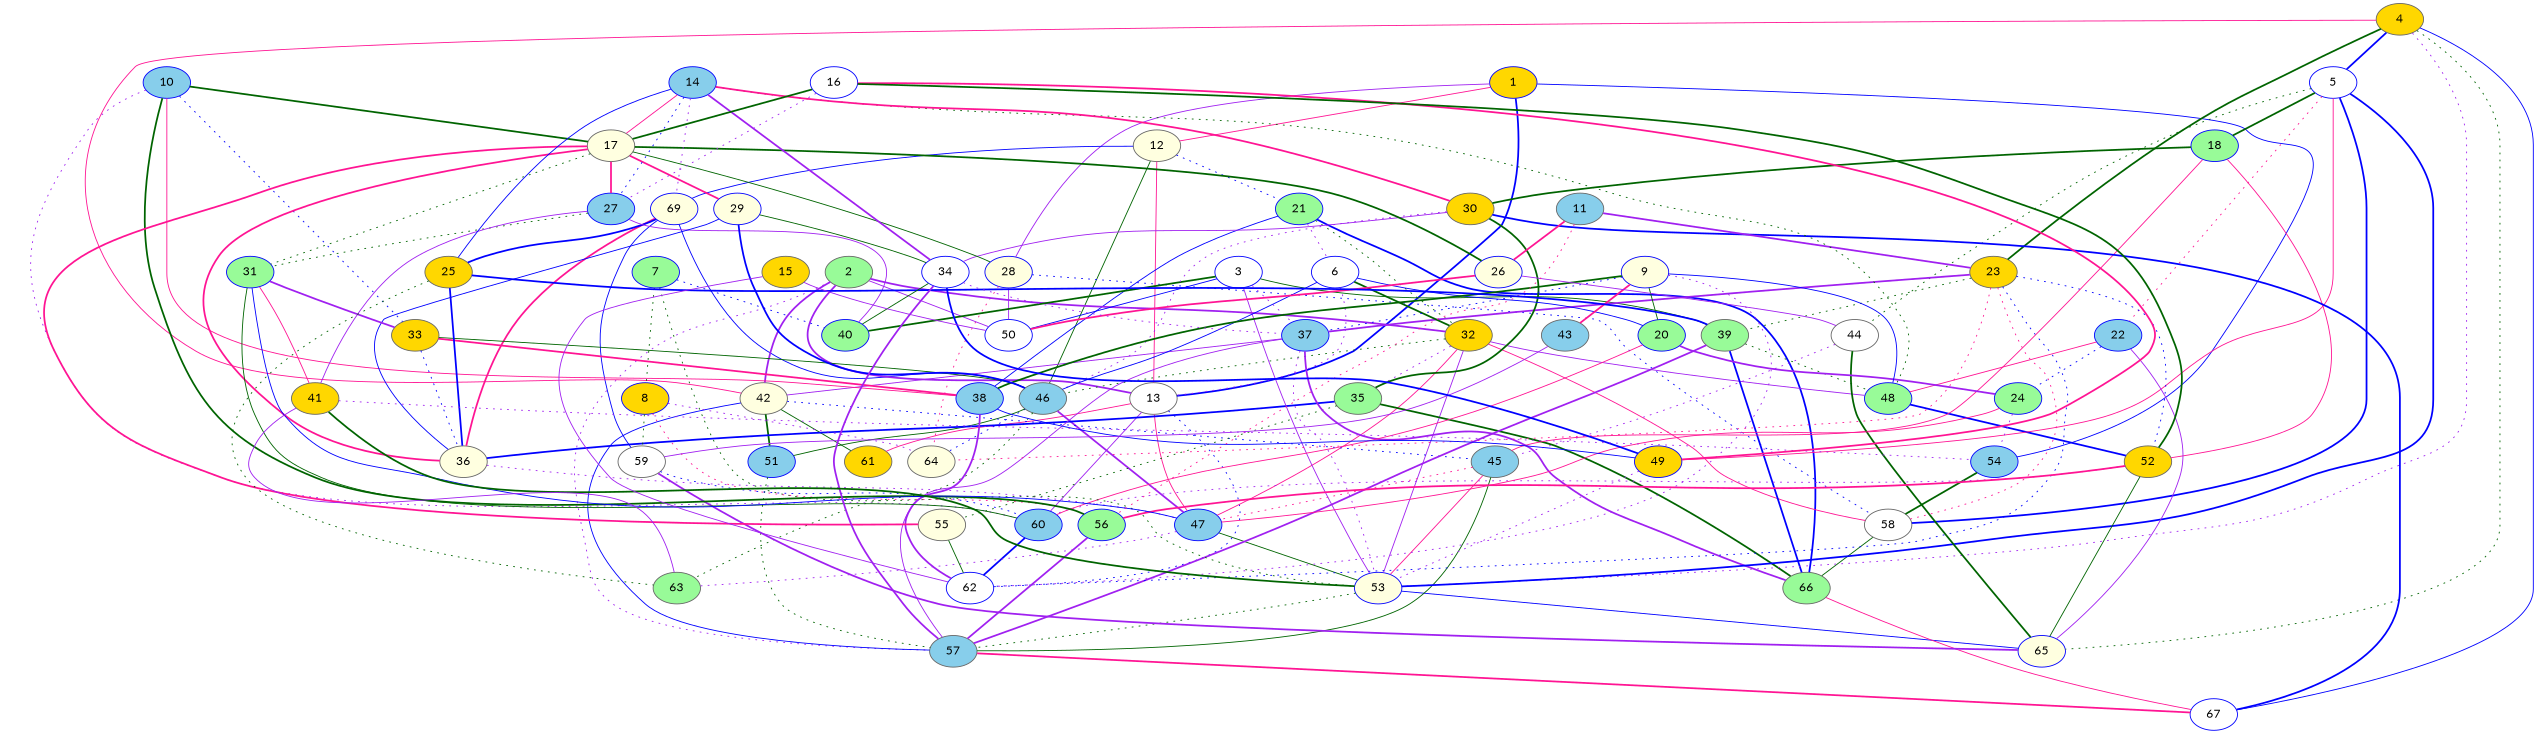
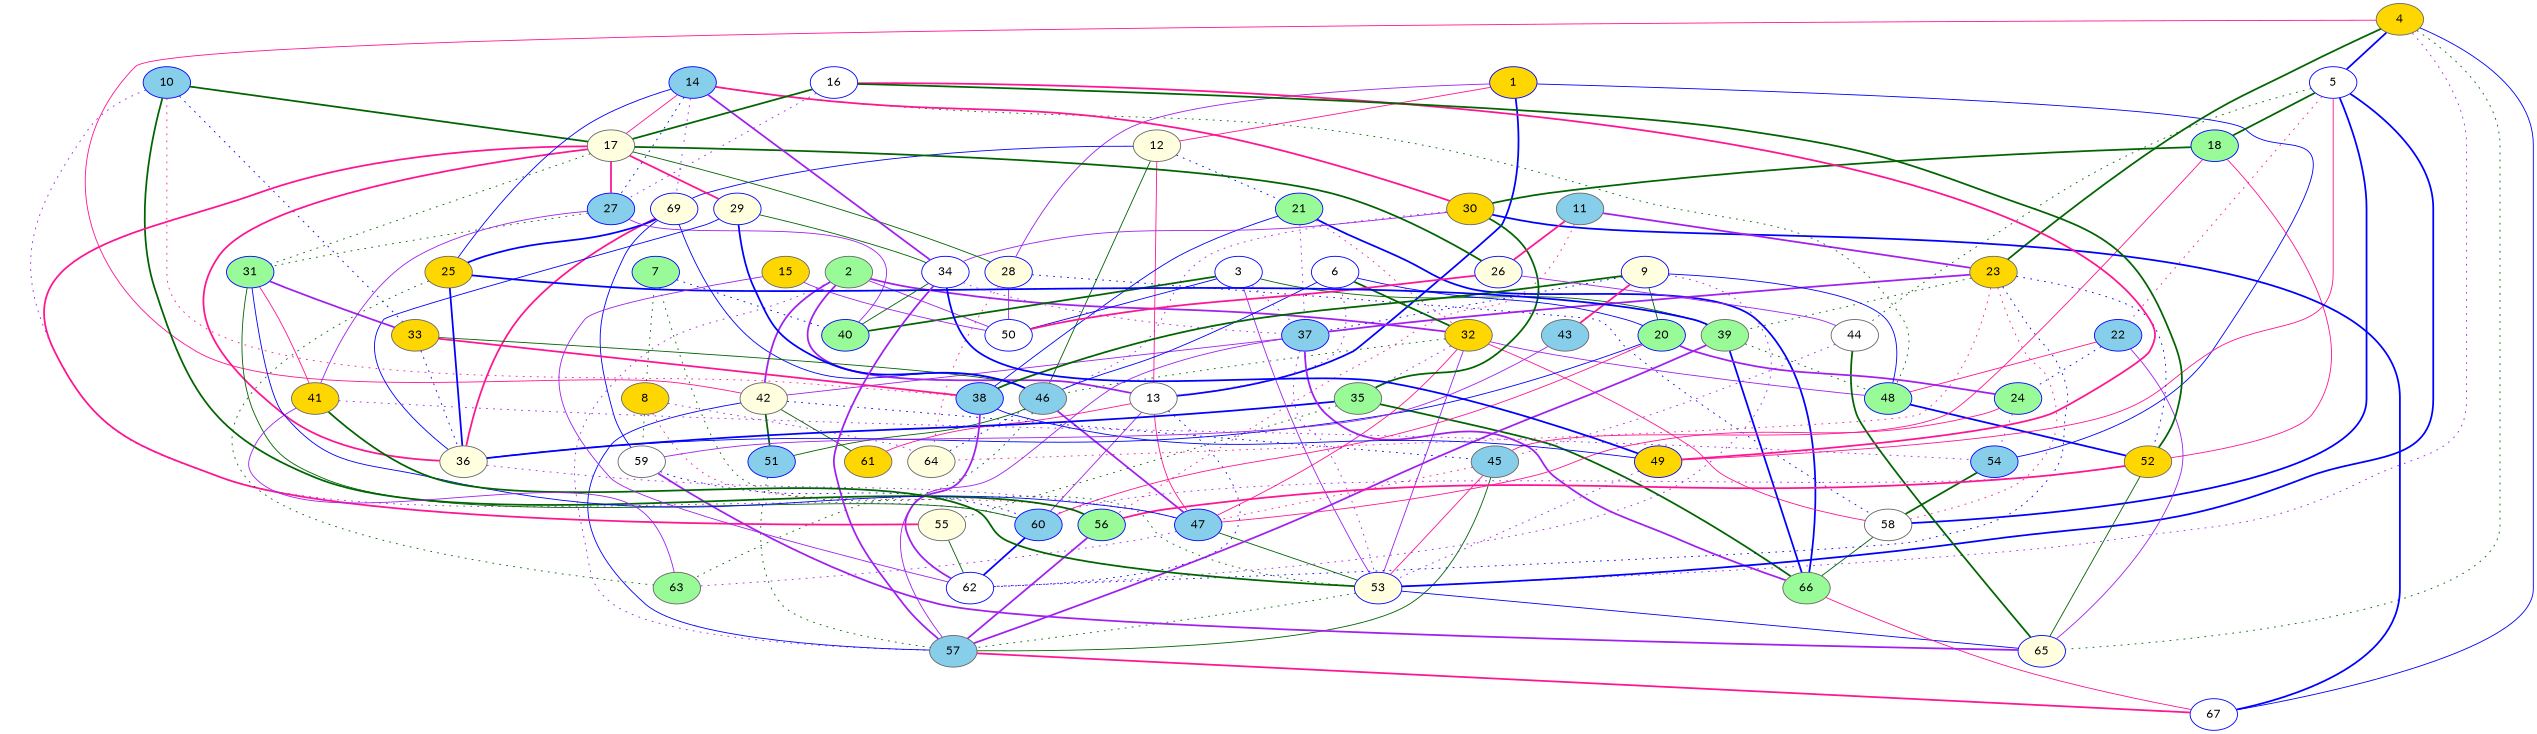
edge "21" -- "6": now "21" -- "37"
edge "21" -- "32": color darkgreen -> deeppink
edge "10" -- "38": style solid -> dotted
node "8": color blue -> gray40
edge "20" -- "36": added
